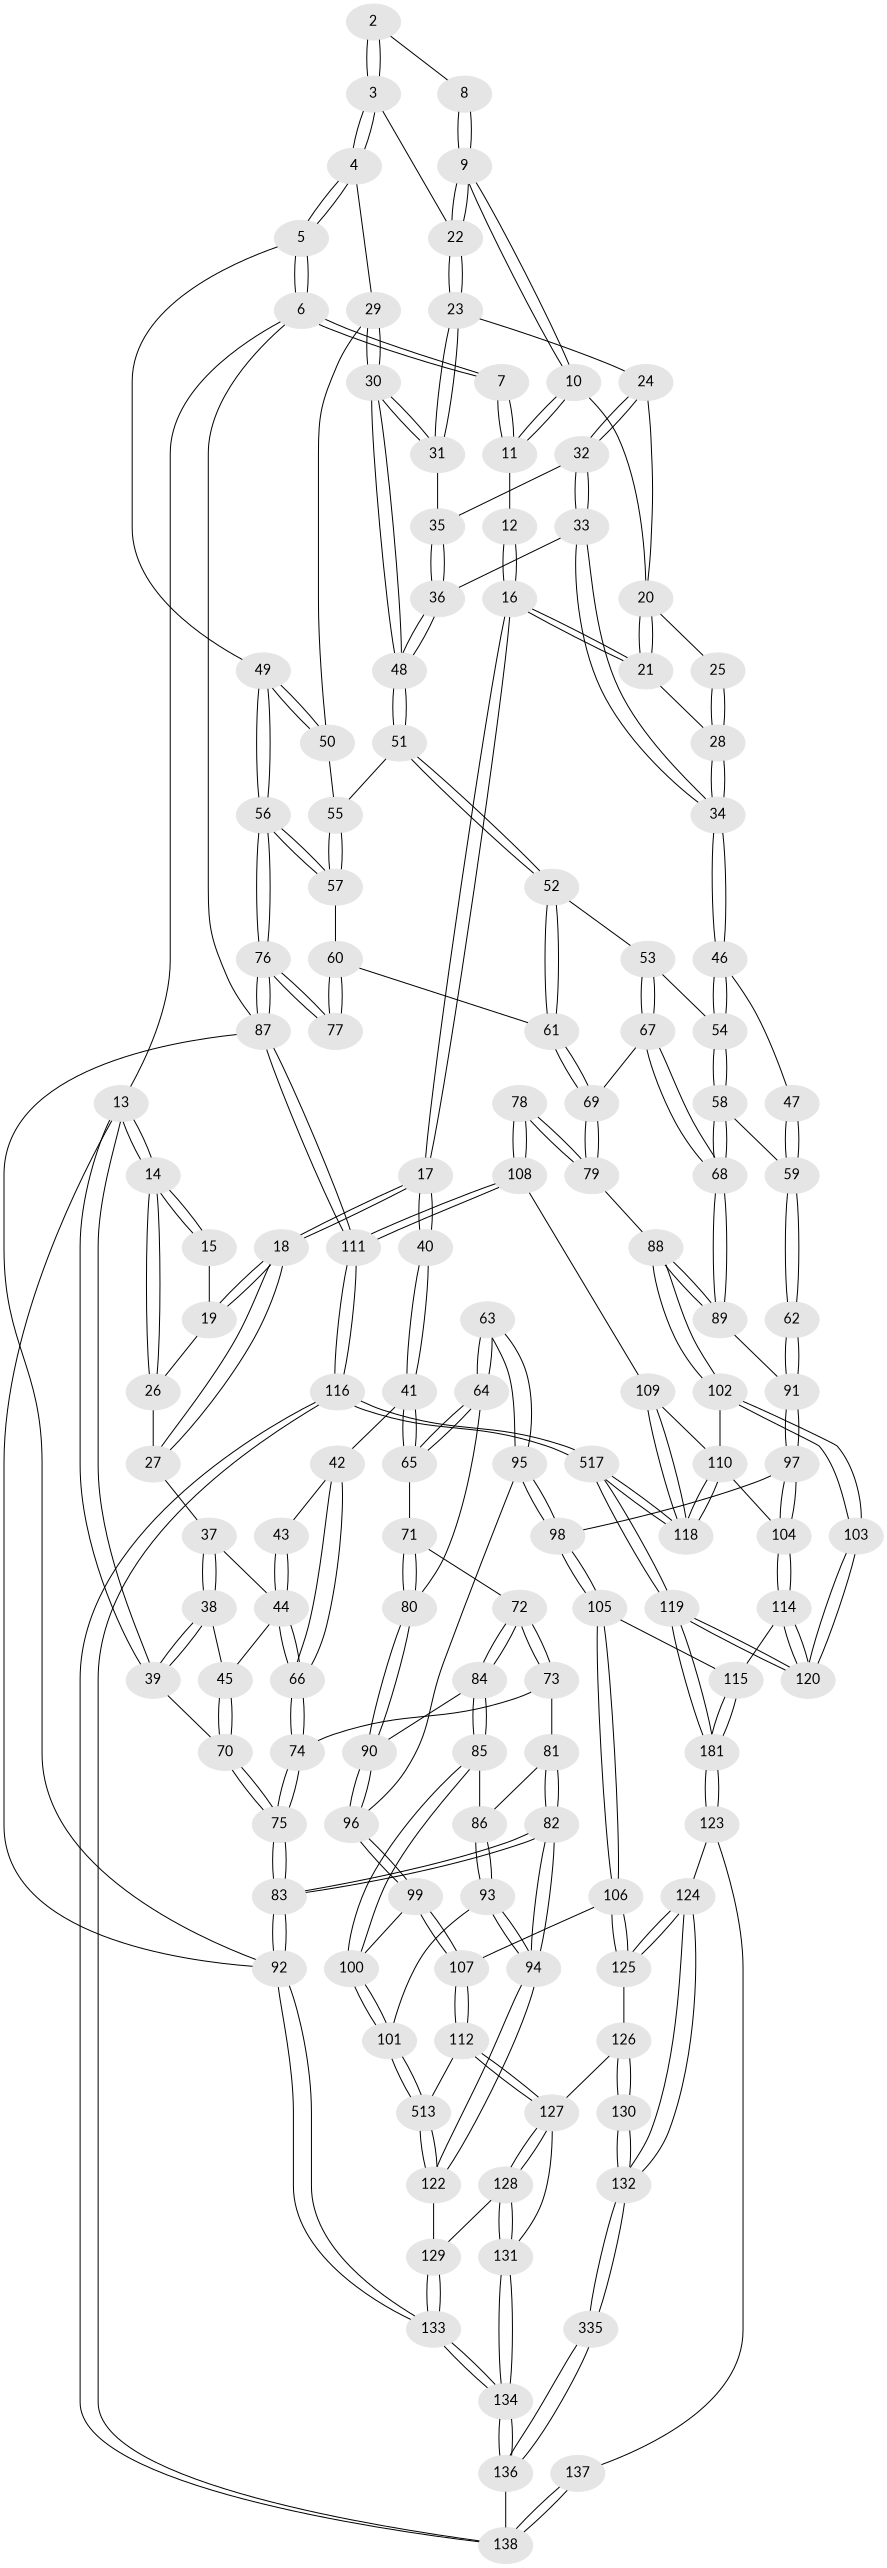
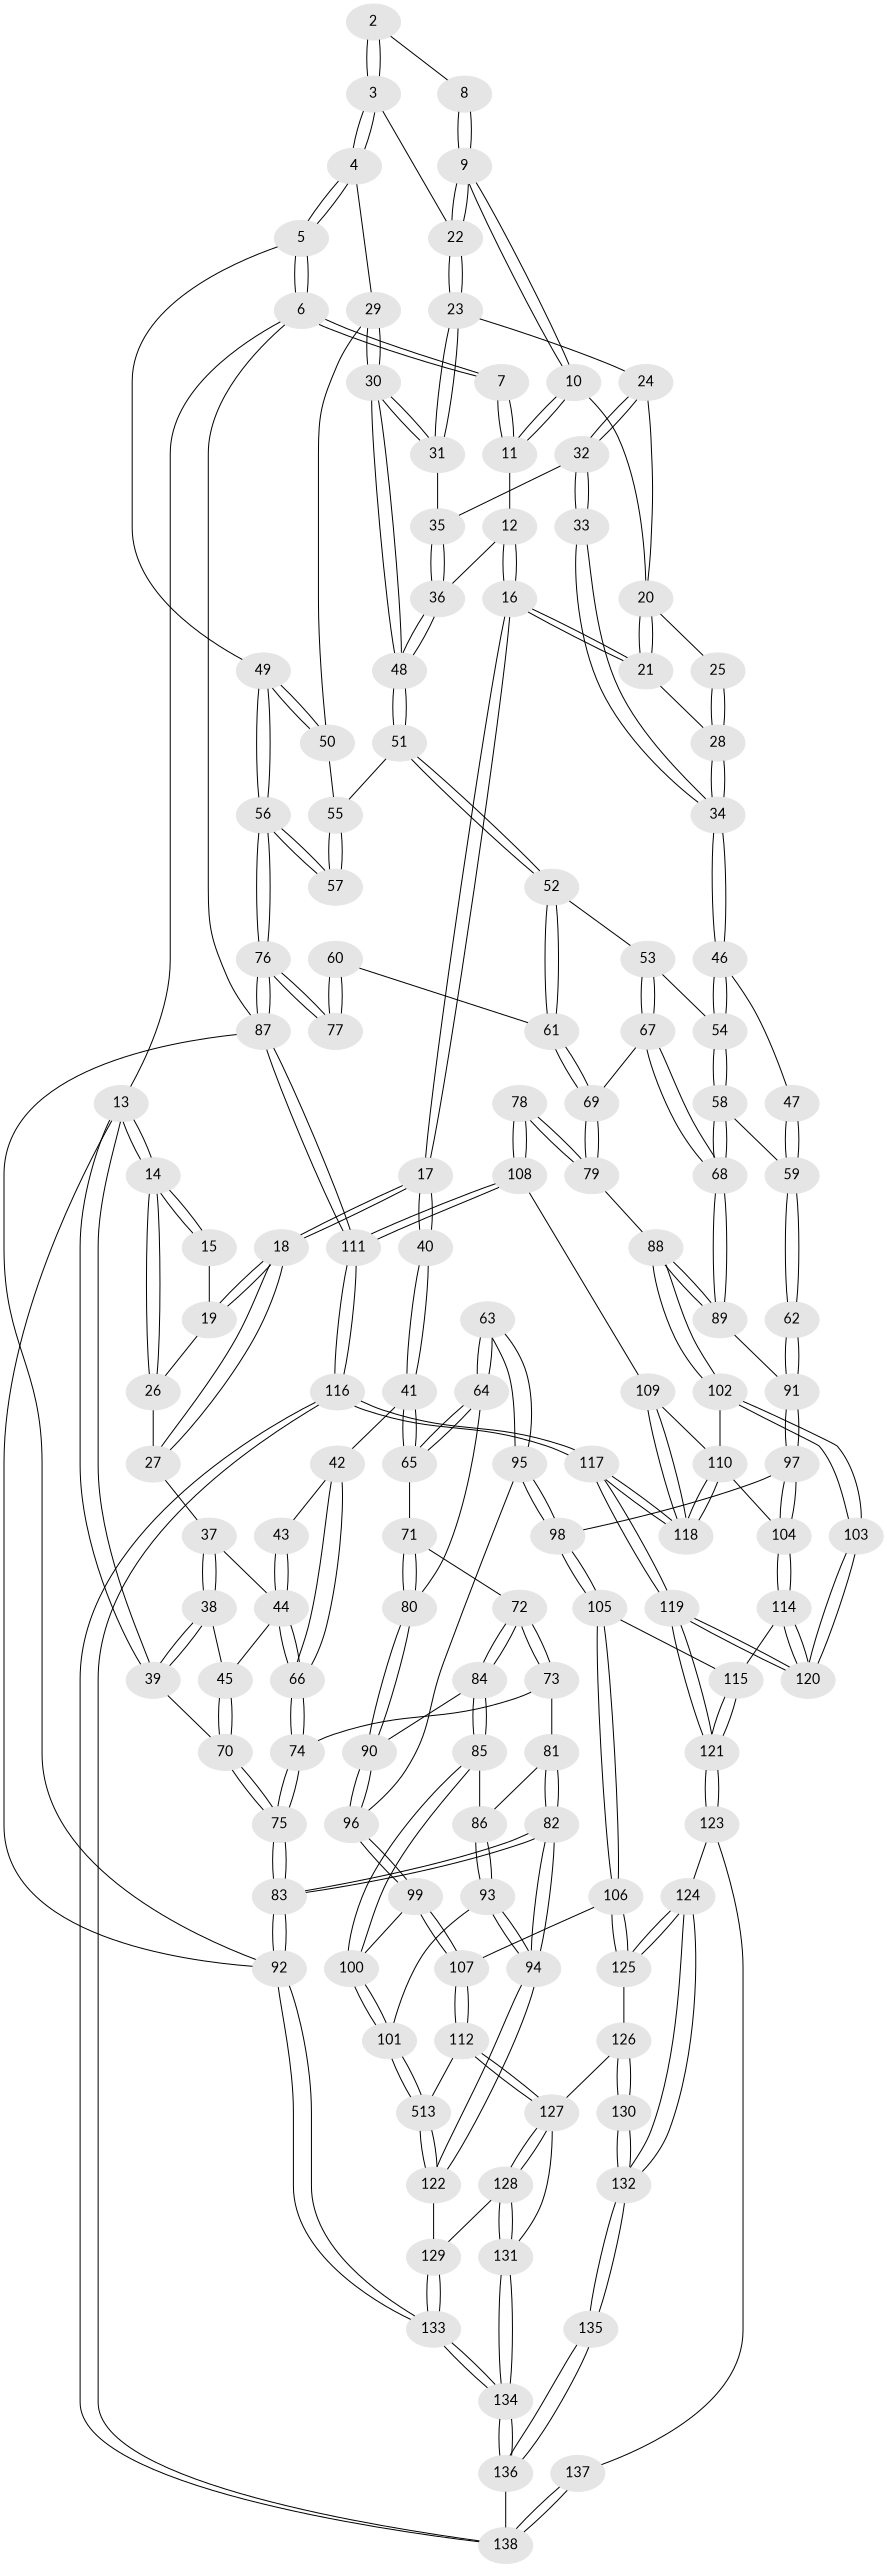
edge "33" -- "36": now "12" -- "36"
edge "57" -- "60": removed
node "517": label "517" -> "117"
node "181": label "181" -> "121"
node "335": label "335" -> "135"
